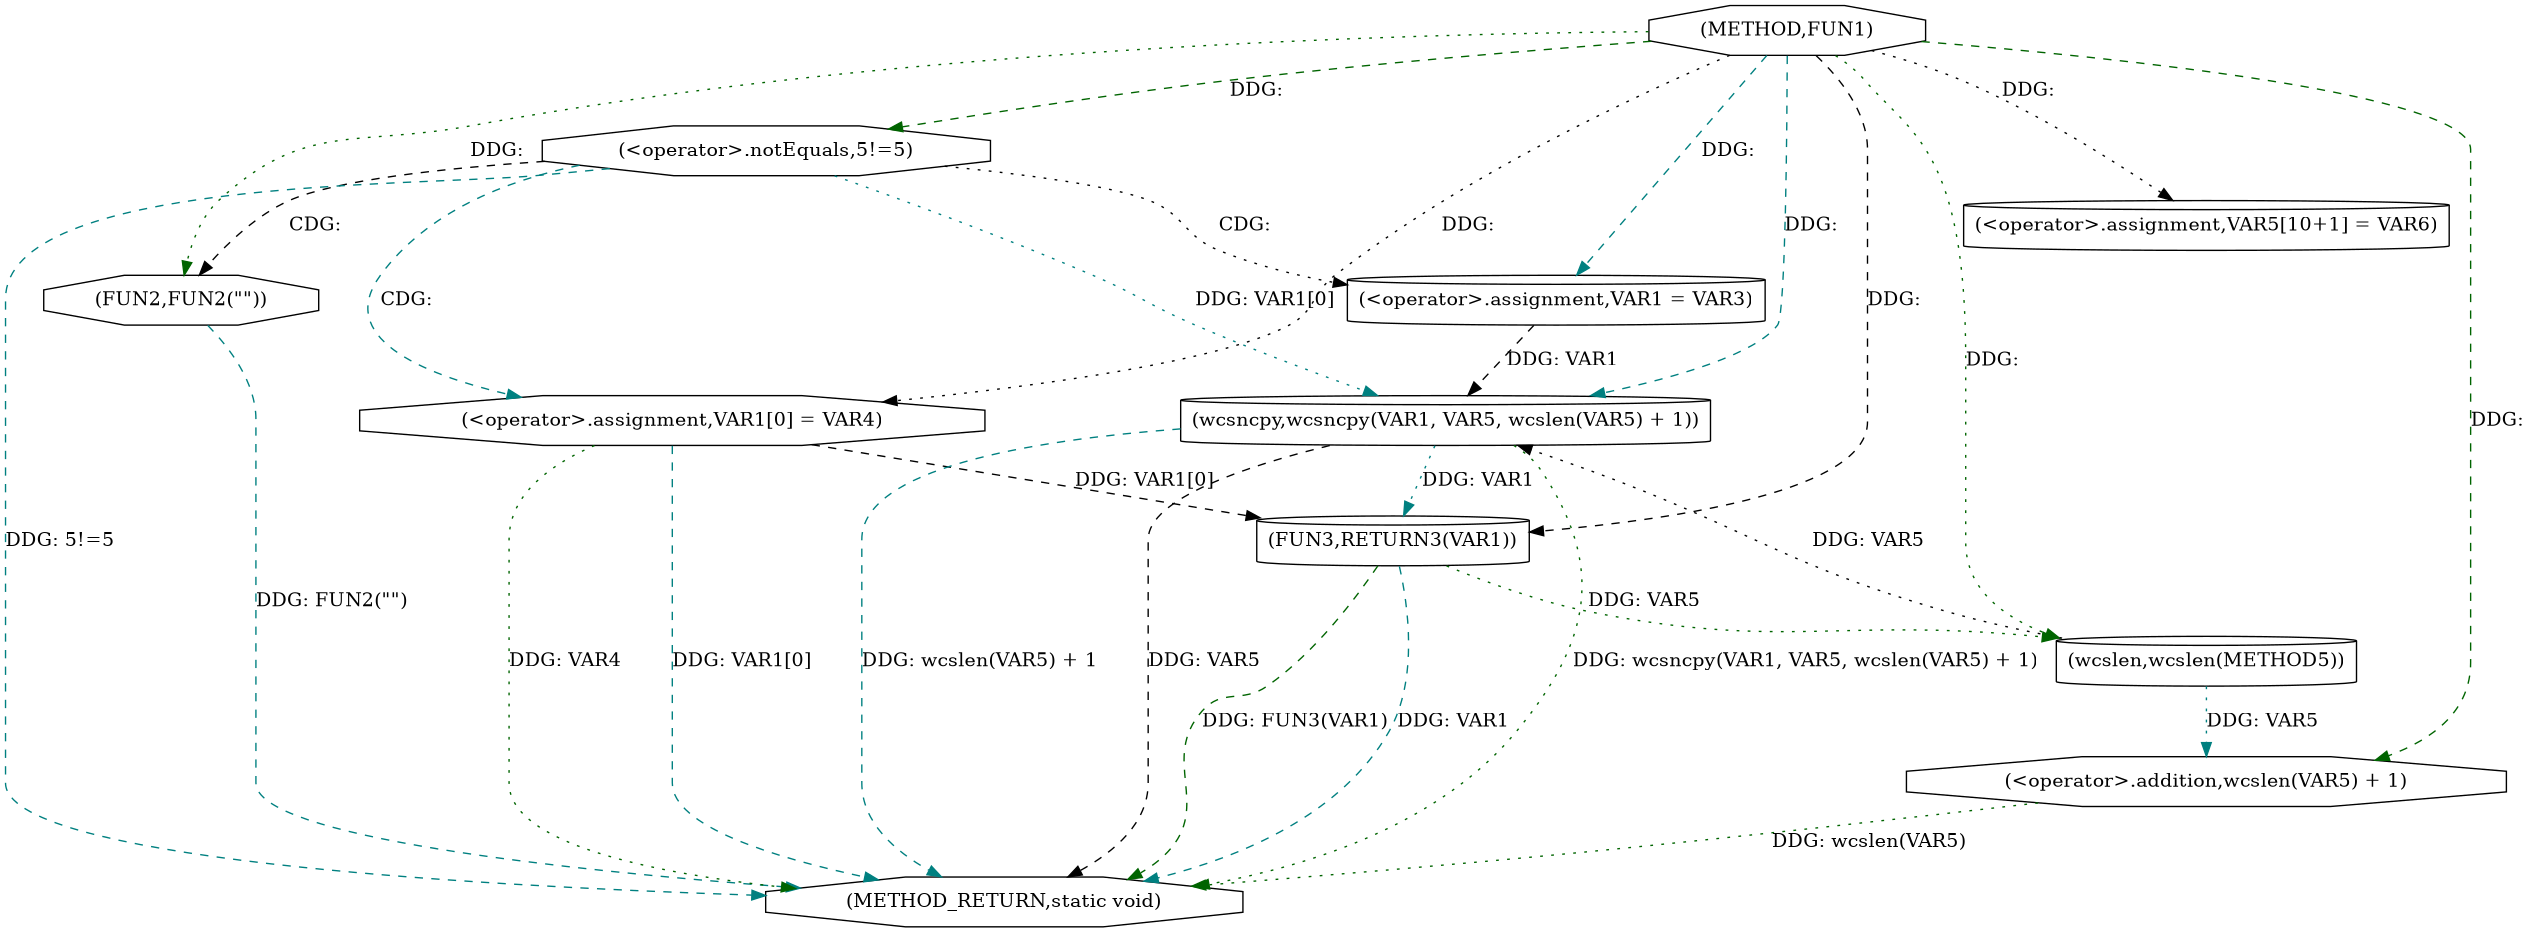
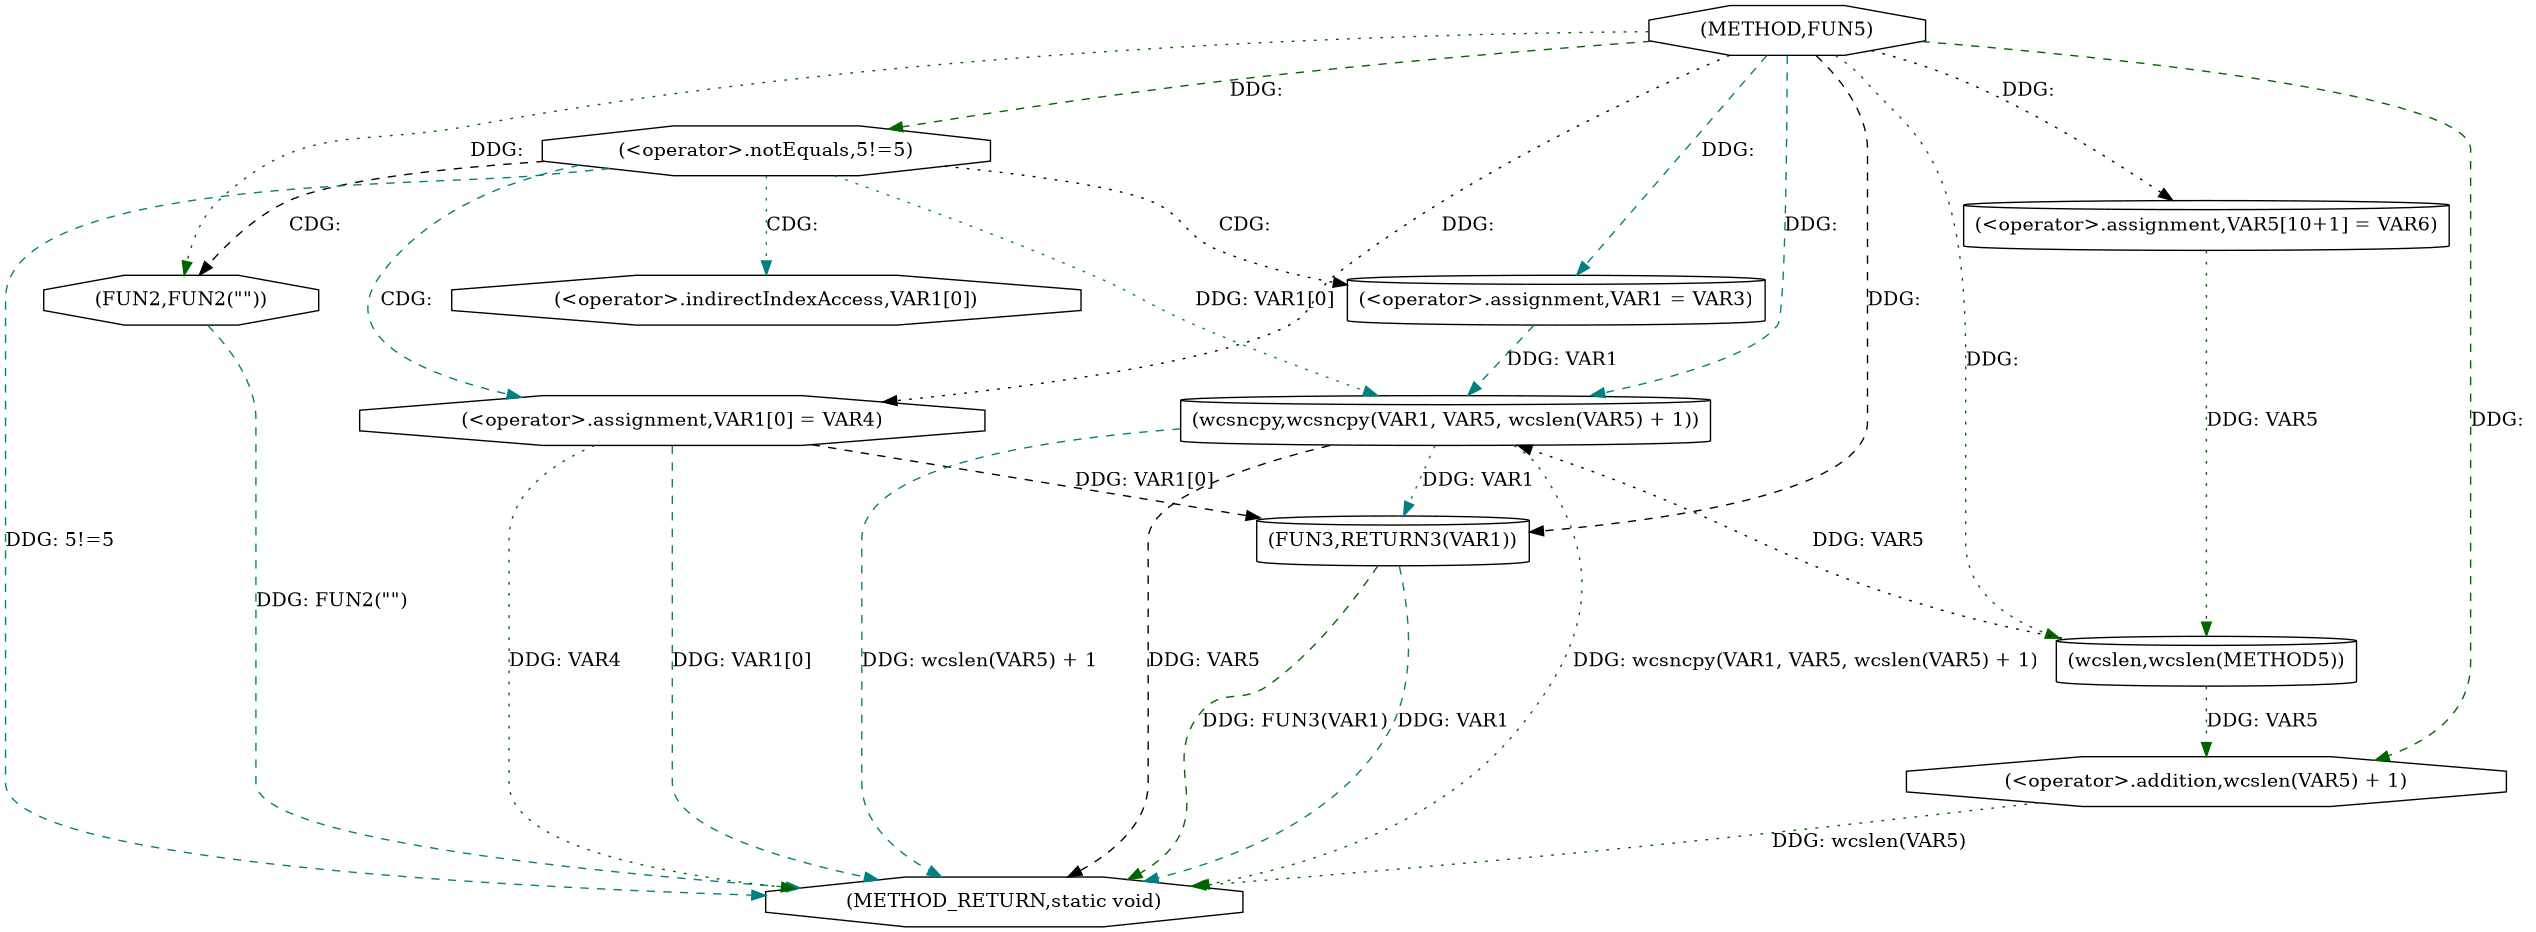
node "(METHOD,FUN1)": label "(METHOD,FUN1)" -> "(METHOD,FUN5)"
node "(<operator>.indirectIndexAccess,VAR1[0])": added
edge "(<operator>.assignment,VAR1 = VAR3)" -> "(wcsncpy,wcsncpy(VAR1, VAR5, wcslen(VAR5) + 1))": color black -> teal
edge "(FUN3,RETURN3(VAR1))" -> "(wcslen,wcslen(METHOD5))": now "(<operator>.assignment,VAR5[10+1] = VAR6)" -> "(wcslen,wcslen(METHOD5))"
edge "(wcslen,wcslen(METHOD5))" -> "(<operator>.addition,wcslen(VAR5) + 1)": color teal -> darkgreen
